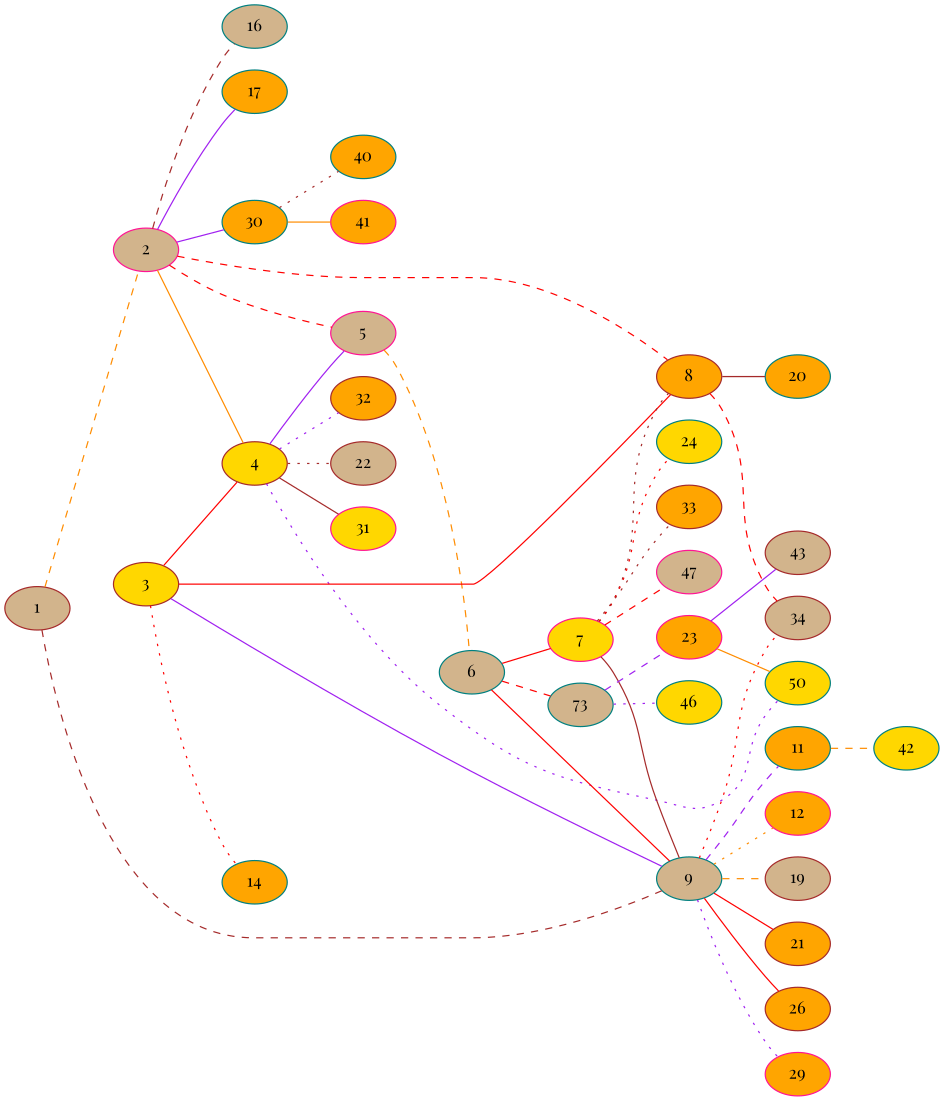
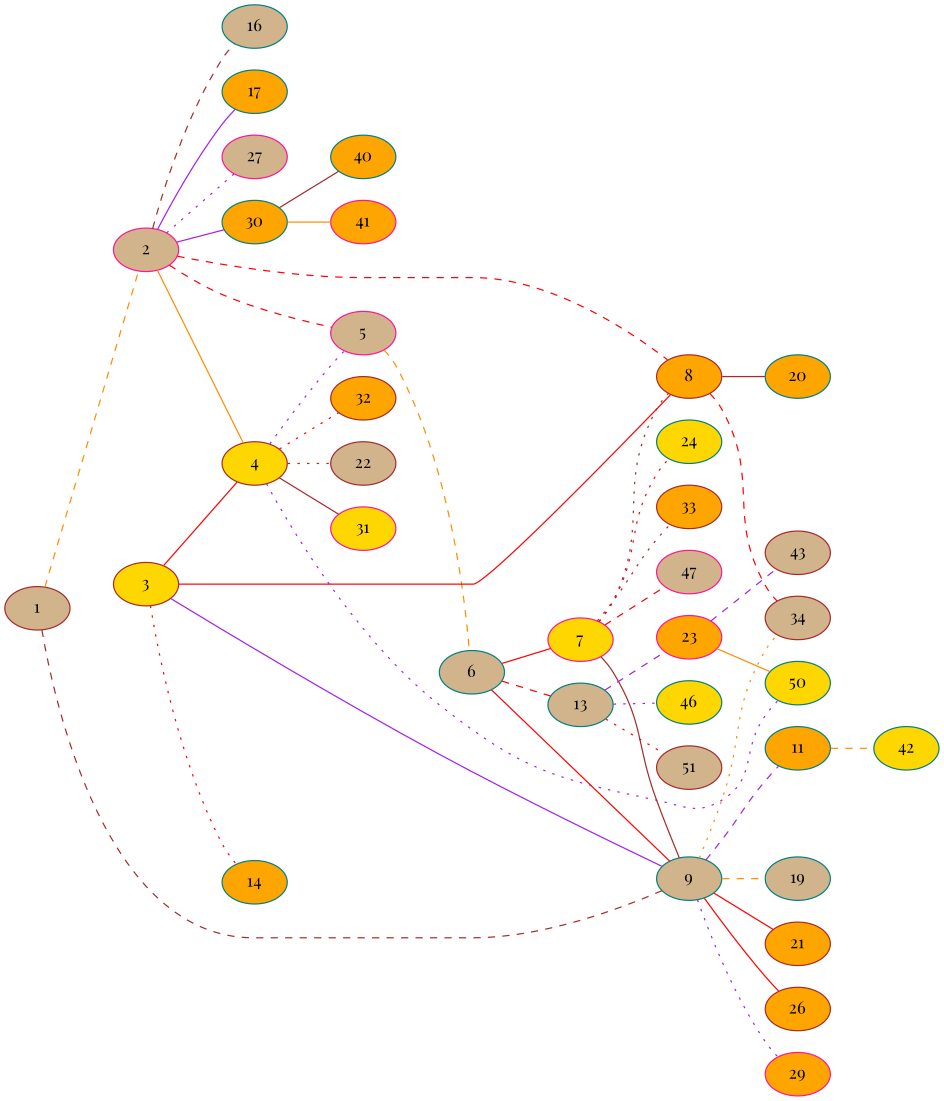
node "27": added
edge "40" -- "30": style dotted -> solid
edge "5" -- "4": style solid -> dotted
edge "32" -- "4": color purple -> red
edge "43" -- "23": style solid -> dashed
node "73": label "73" -> "13"
edge "34" -- "9": color red -> darkorange
node "51": added
node "12": removed
node "19": color brown -> teal
